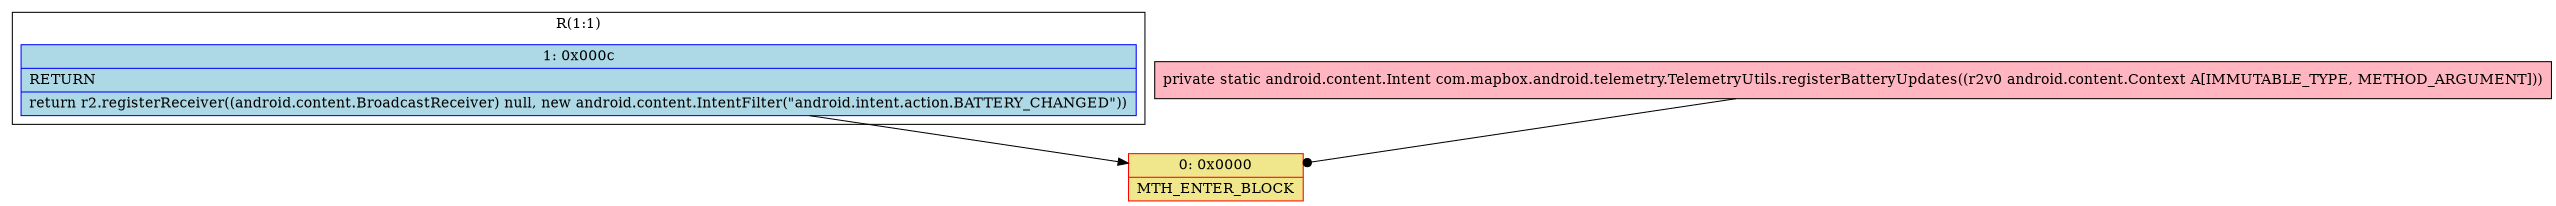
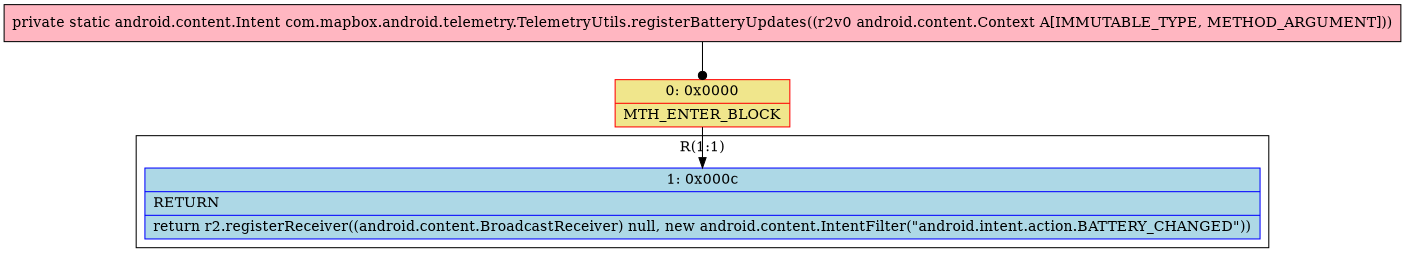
edge "1: 0x000c" -> "0: 0x0000": reversed
